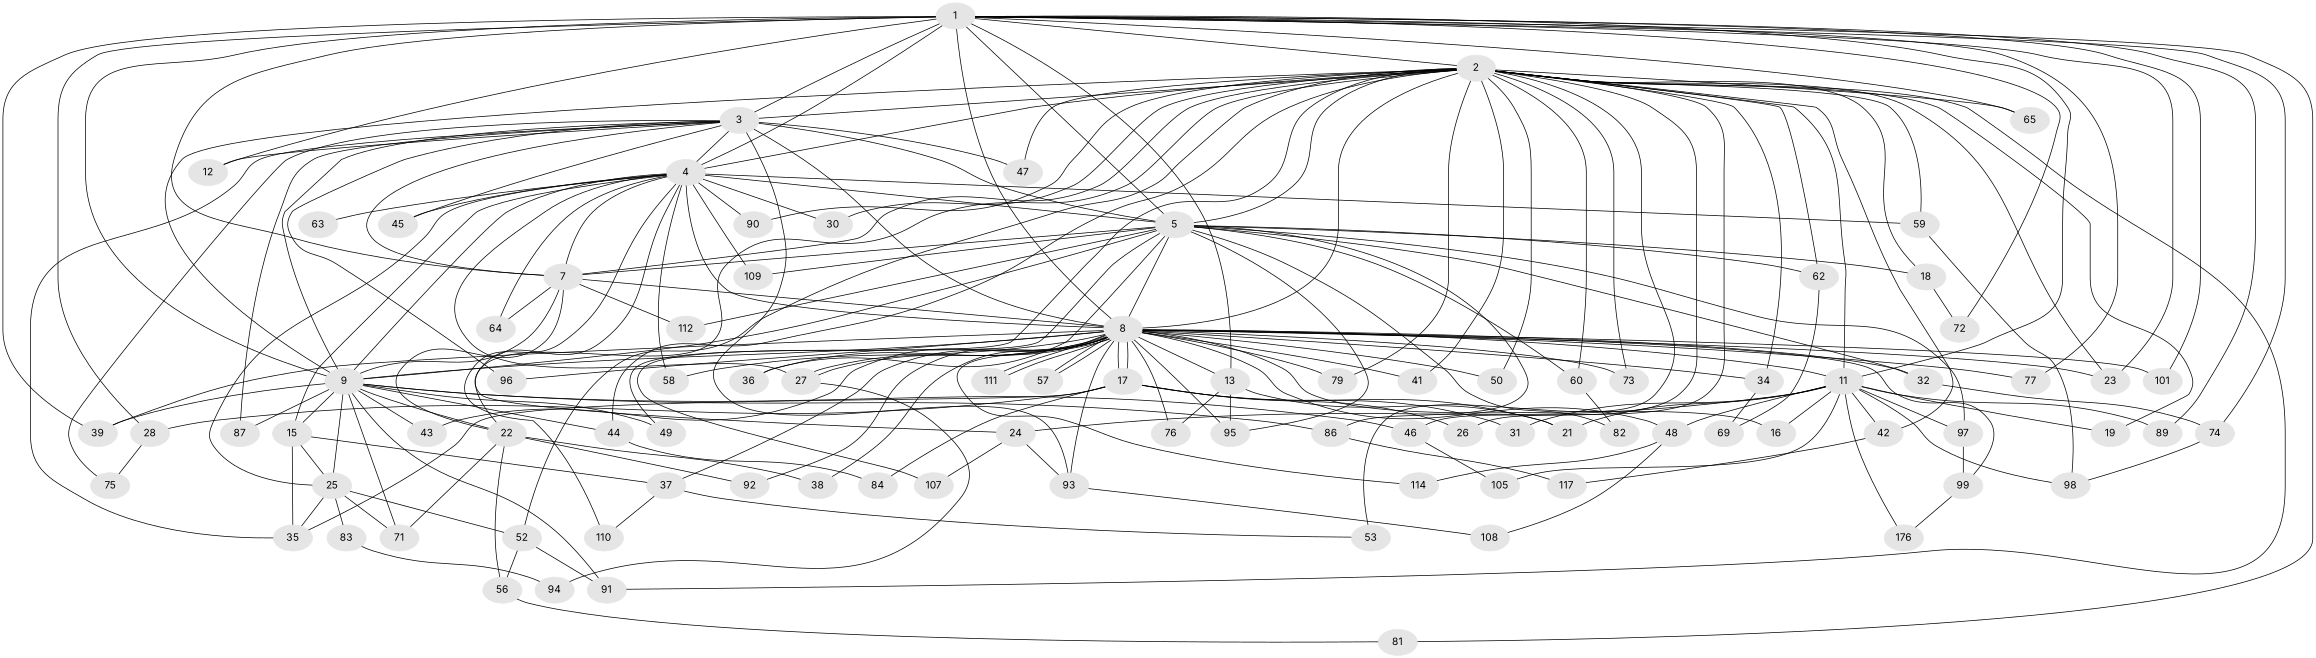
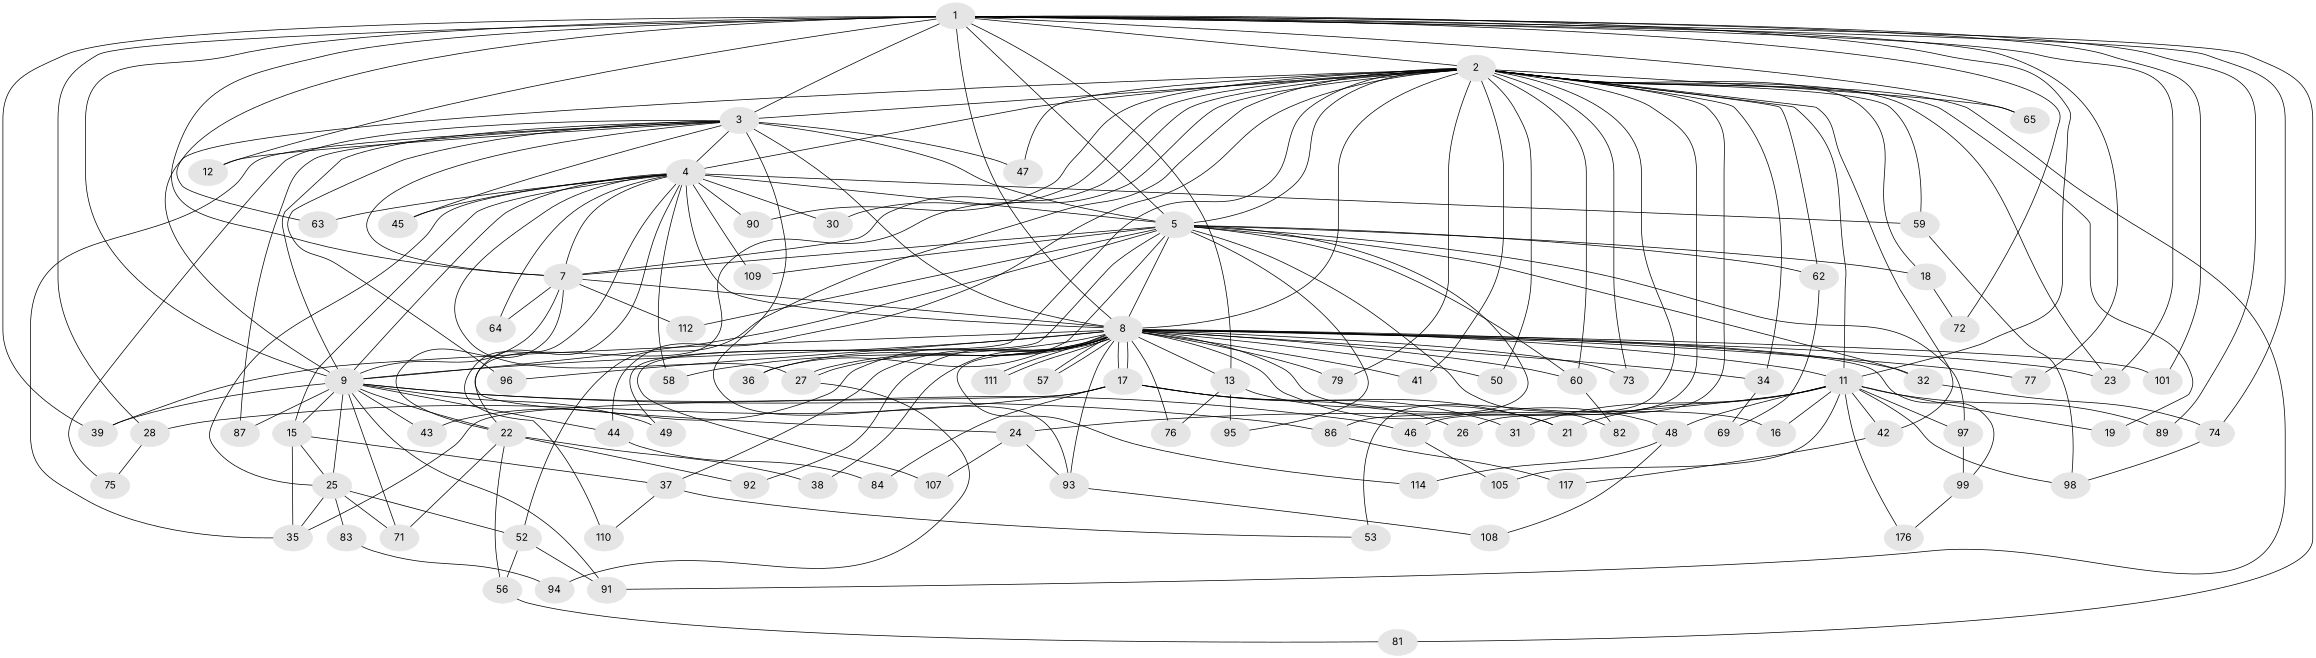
edge "1" -- "4": now "1" -- "63"
edge "8" -- "95": now "8" -- "60"
